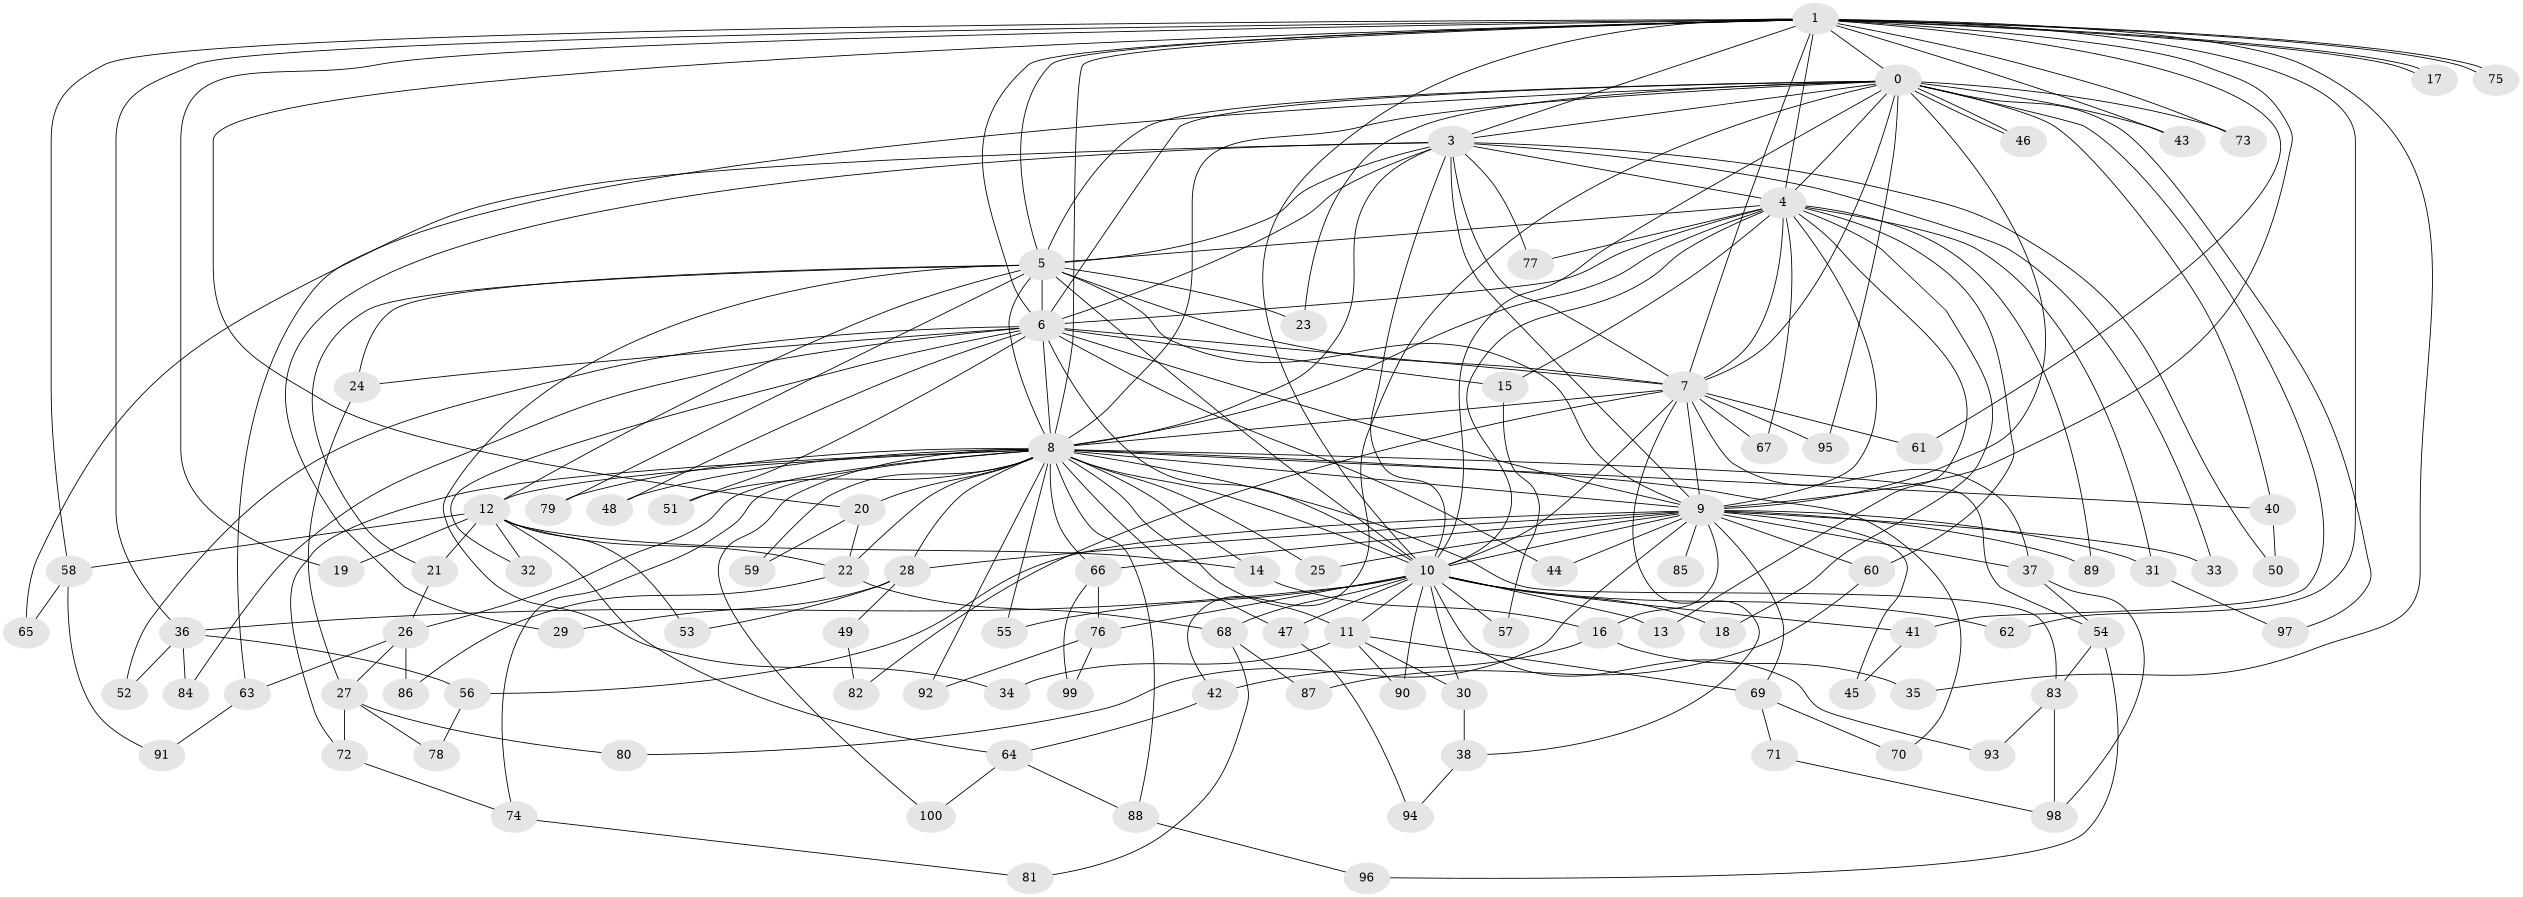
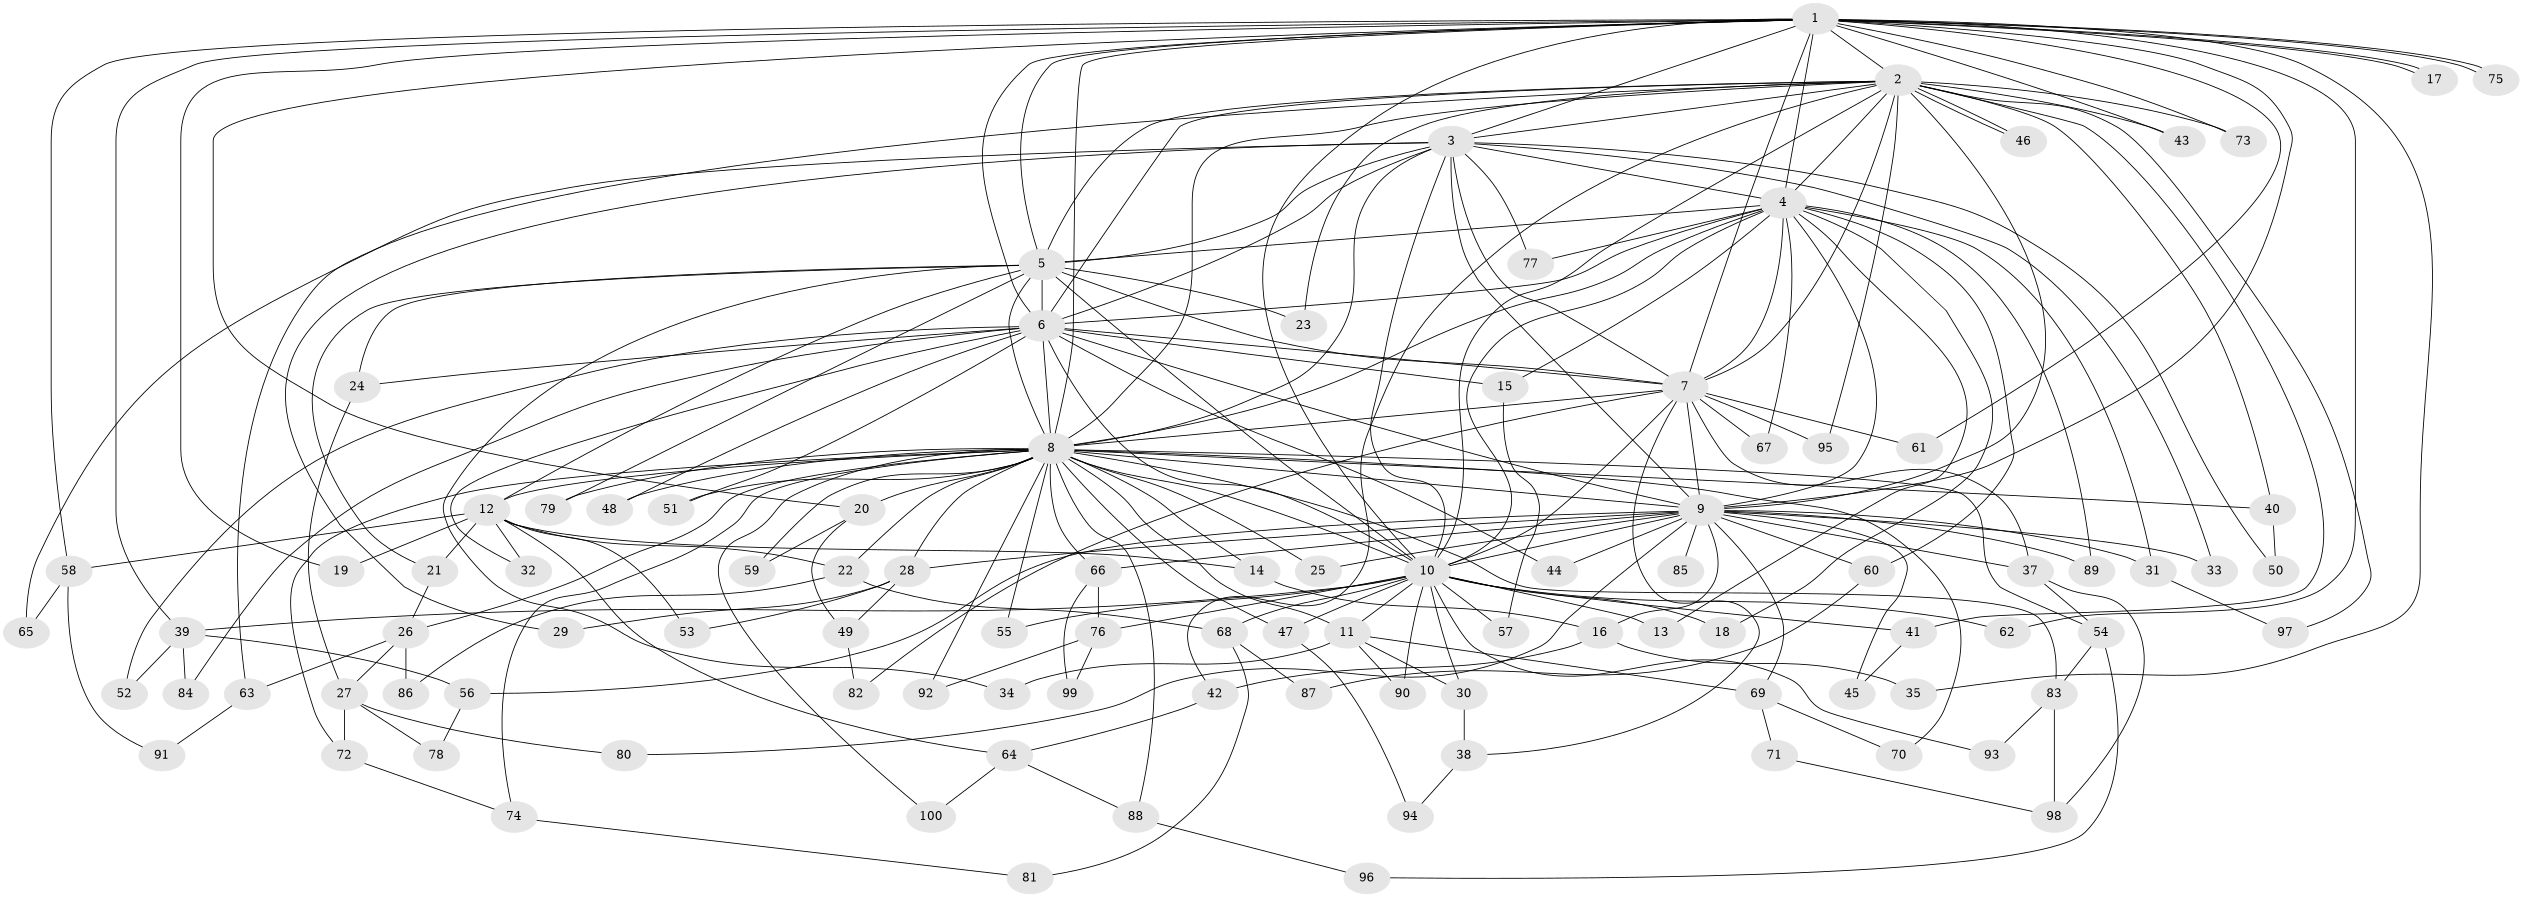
node "0": label "0" -> "2"
edge "5" -- "9": removed
edge "20" -- "22": now "20" -- "49"
node "36": label "36" -> "39"
